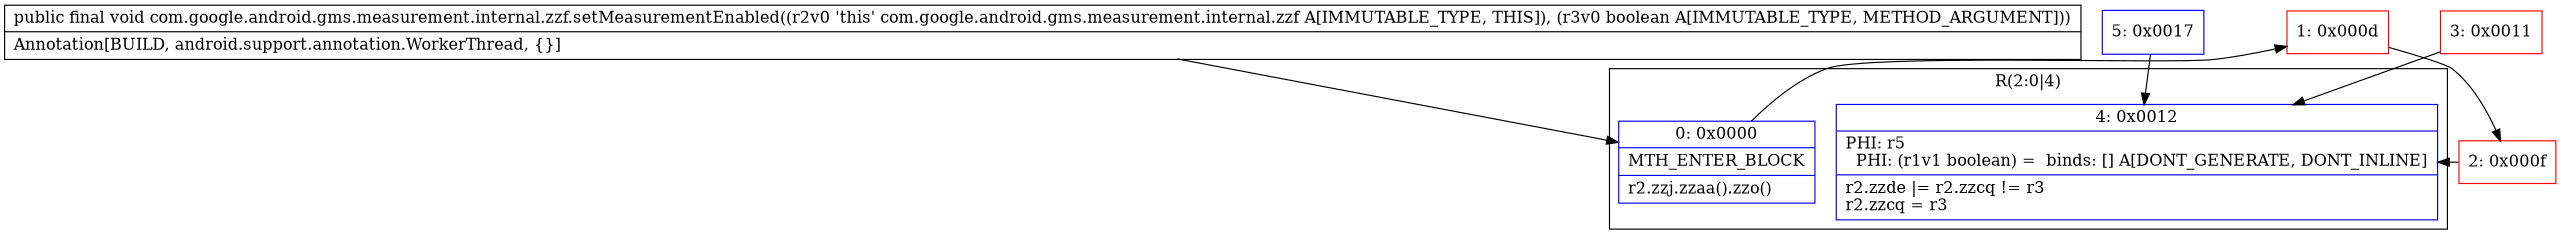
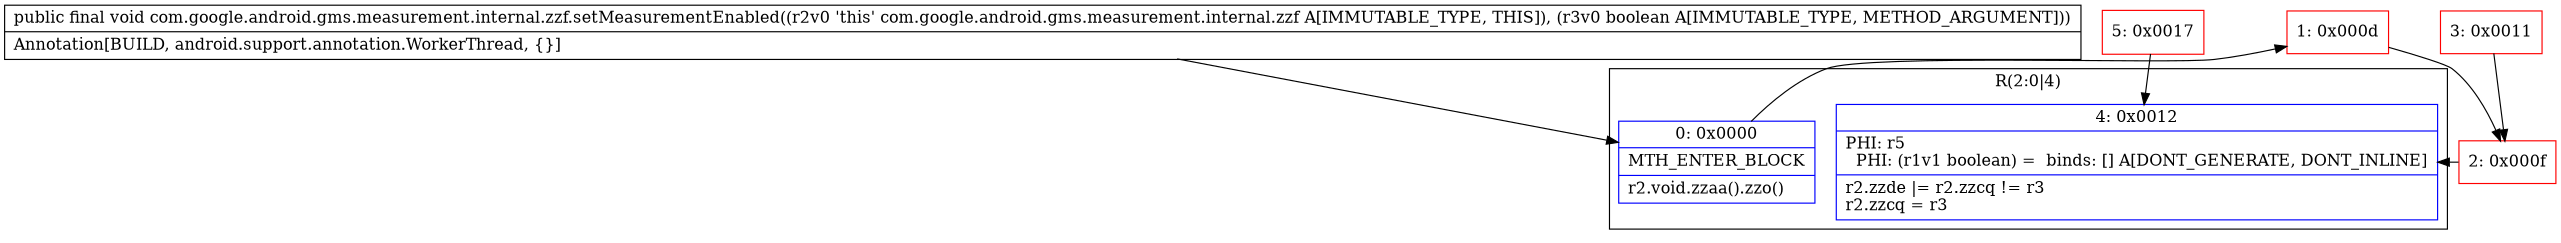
node "5: 0x0017": color blue -> red
edge "3: 0x0011" -> "4: 0x0012": now "3: 0x0011" -> "2: 0x000f"
node "0: 0x0000": text "r2.zzj.zzaa().zzo()" -> "r2.void.zzaa().zzo()"
